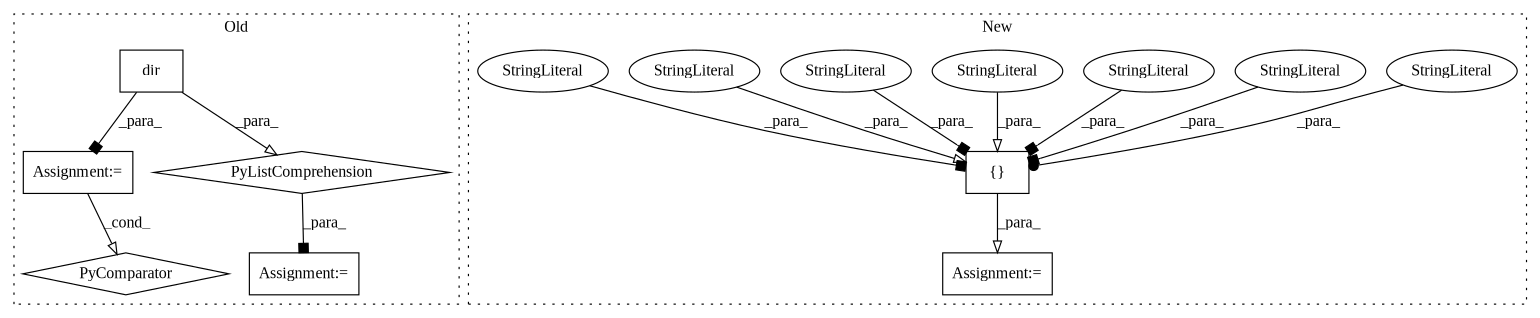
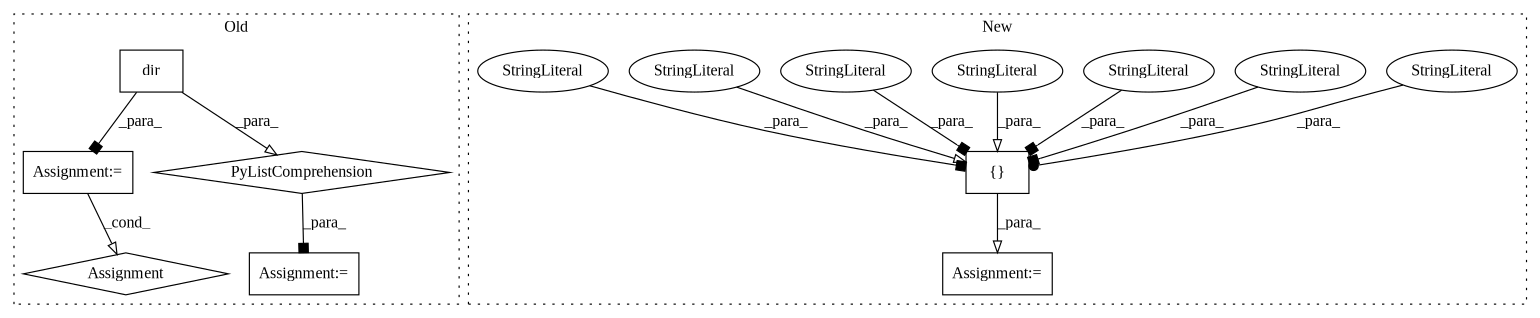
node "PyComparator": label "PyComparator" -> "Assignment"
